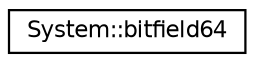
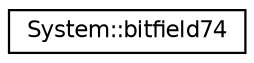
node "System::bitfield64": label "System::bitfield64" -> "System::bitfield74"
